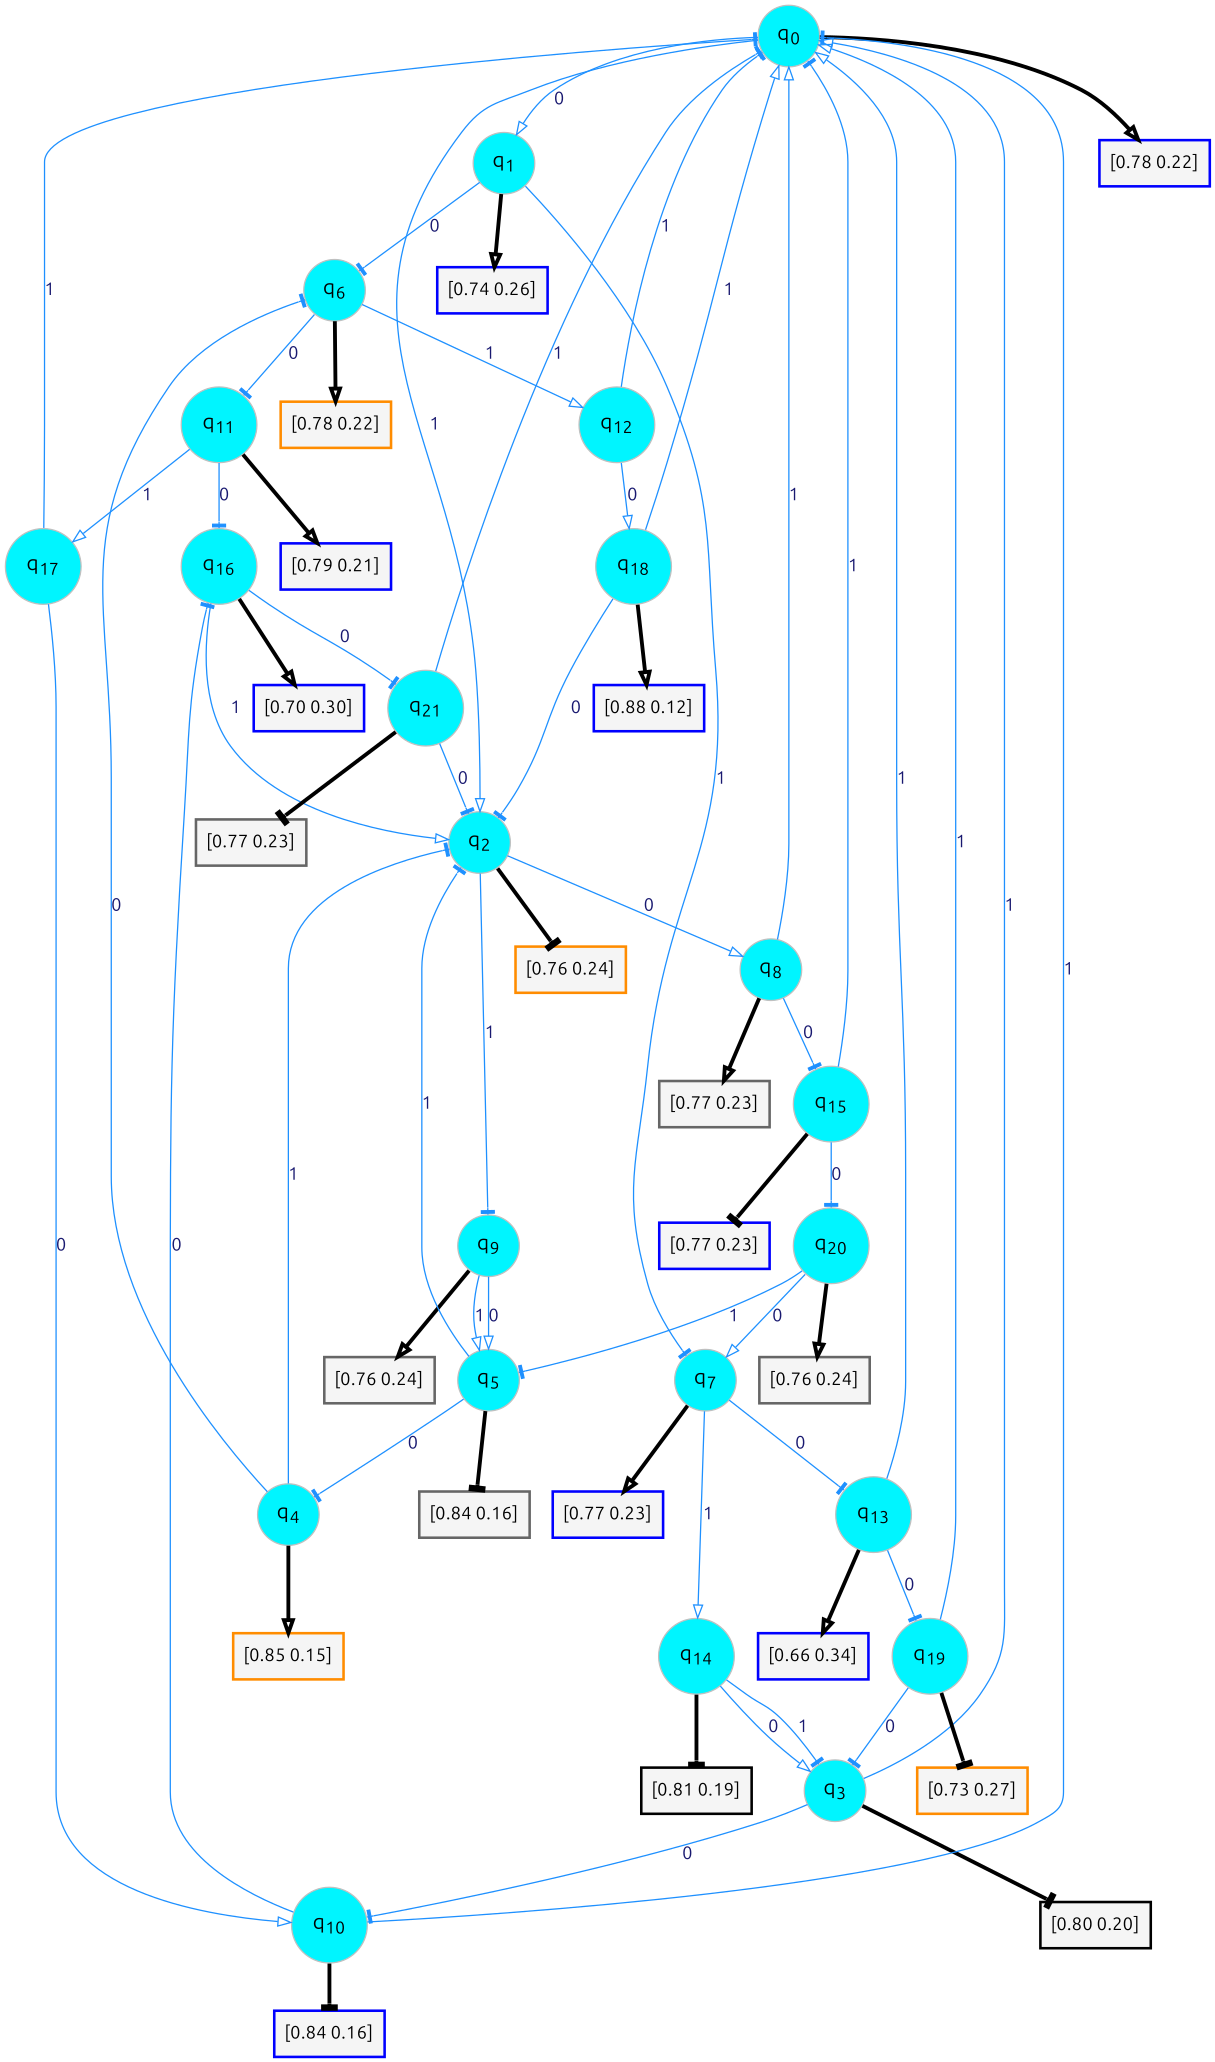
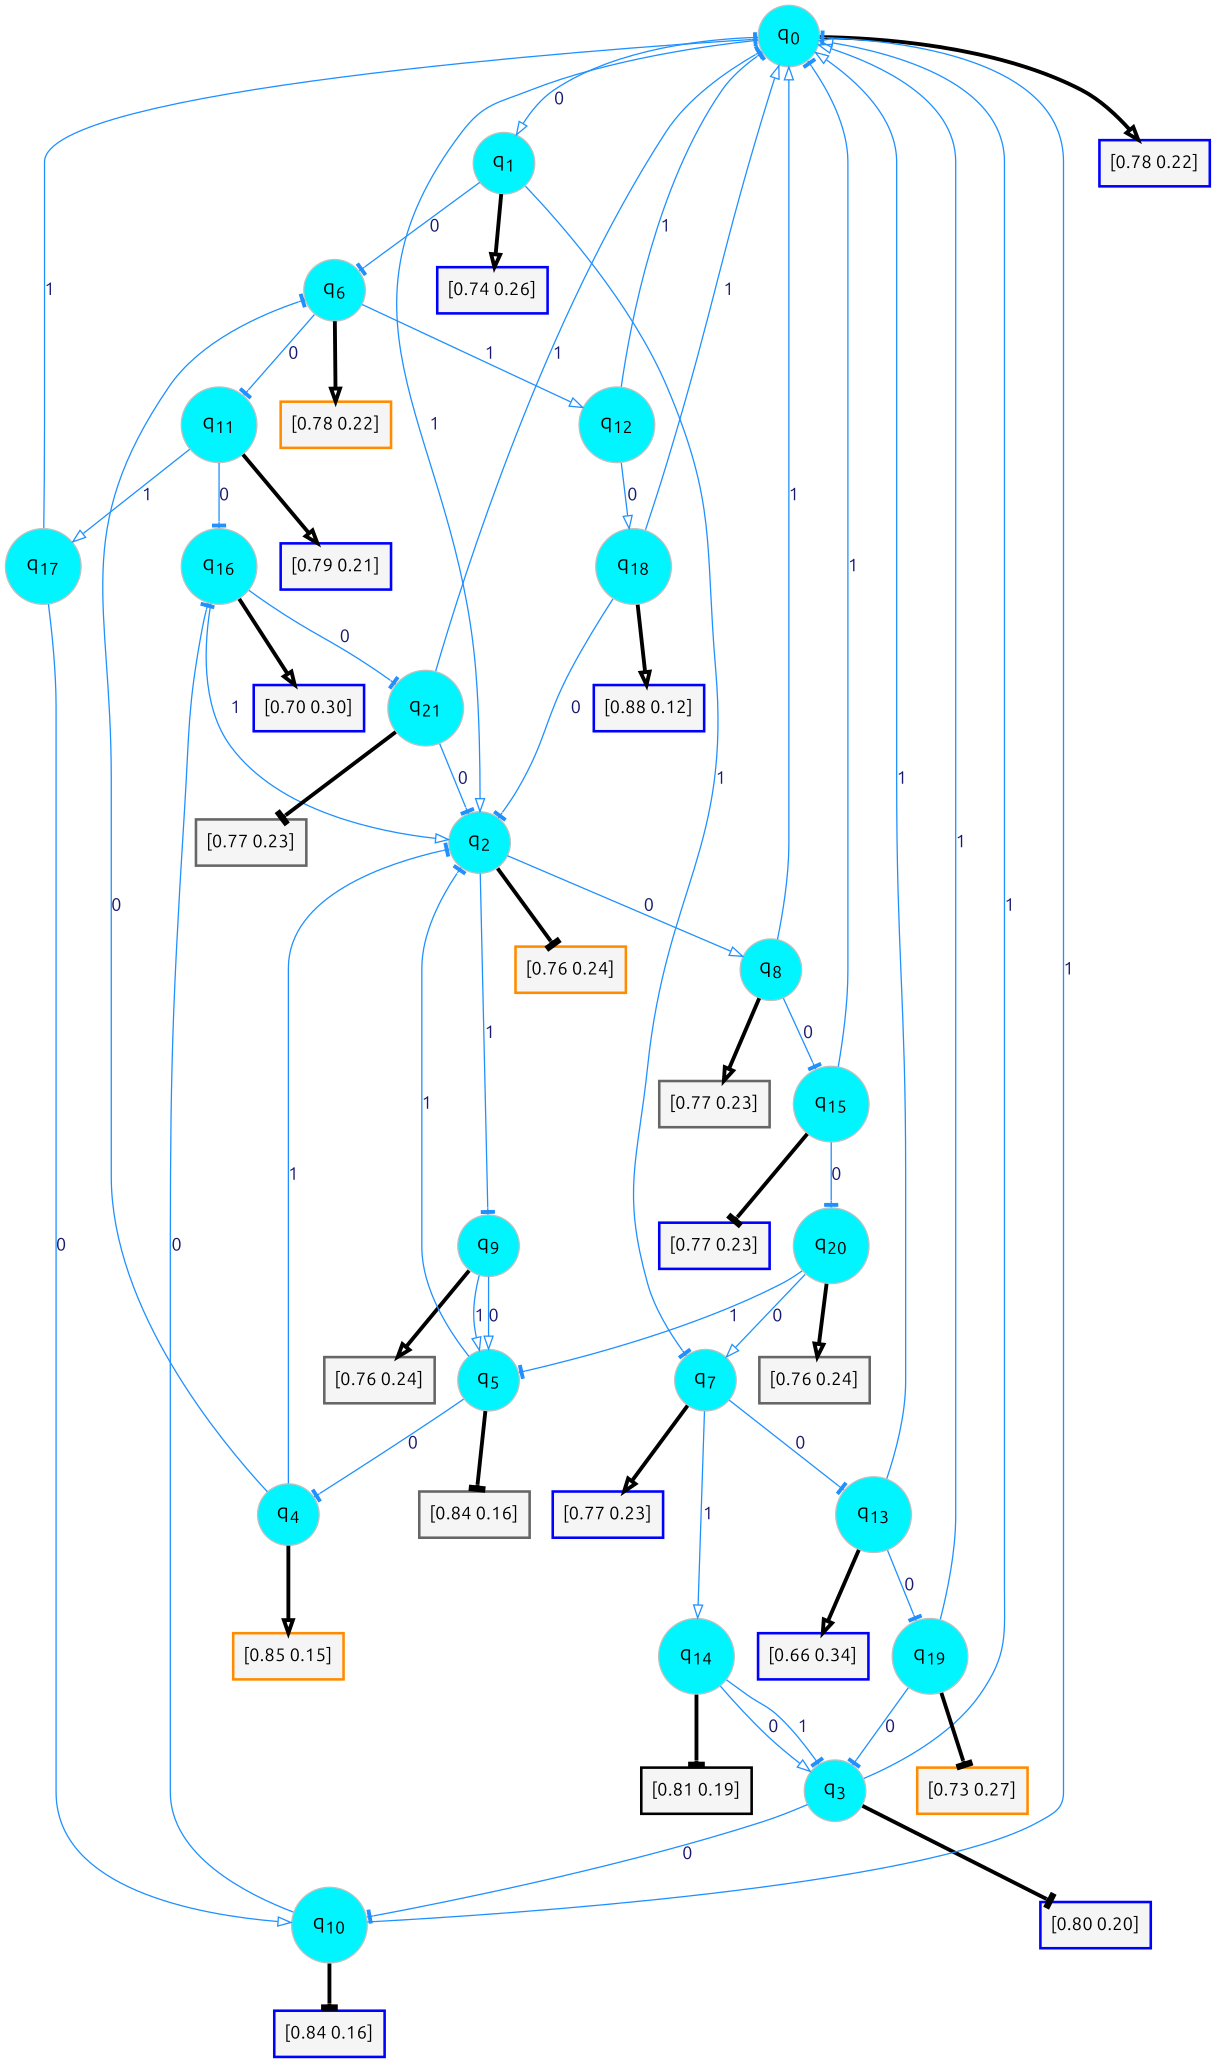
node "[0.80 0.20]": color black -> blue
